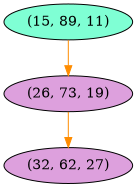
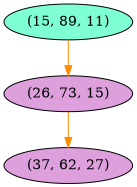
node "(26, 73, 19)": label "(26, 73, 19)" -> "(26, 73, 15)"
node "(32, 62, 27)": label "(32, 62, 27)" -> "(37, 62, 27)"
